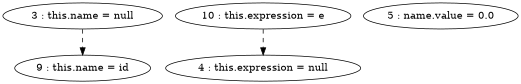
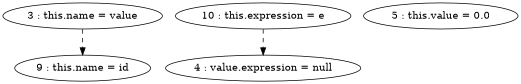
node "3 : this.name = null": label "3 : this.name = null" -> "3 : this.name = value"
node "5 : name.value = 0.0": label "5 : name.value = 0.0" -> "5 : this.value = 0.0"
node "4 : this.expression = null": label "4 : this.expression = null" -> "4 : value.expression = null"
